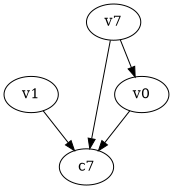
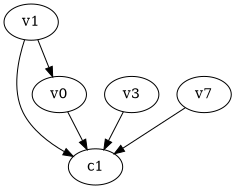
edge "v7" -> "v0": now "v1" -> "v0"
node "v3": added
node "c7": label "c7" -> "c1"
